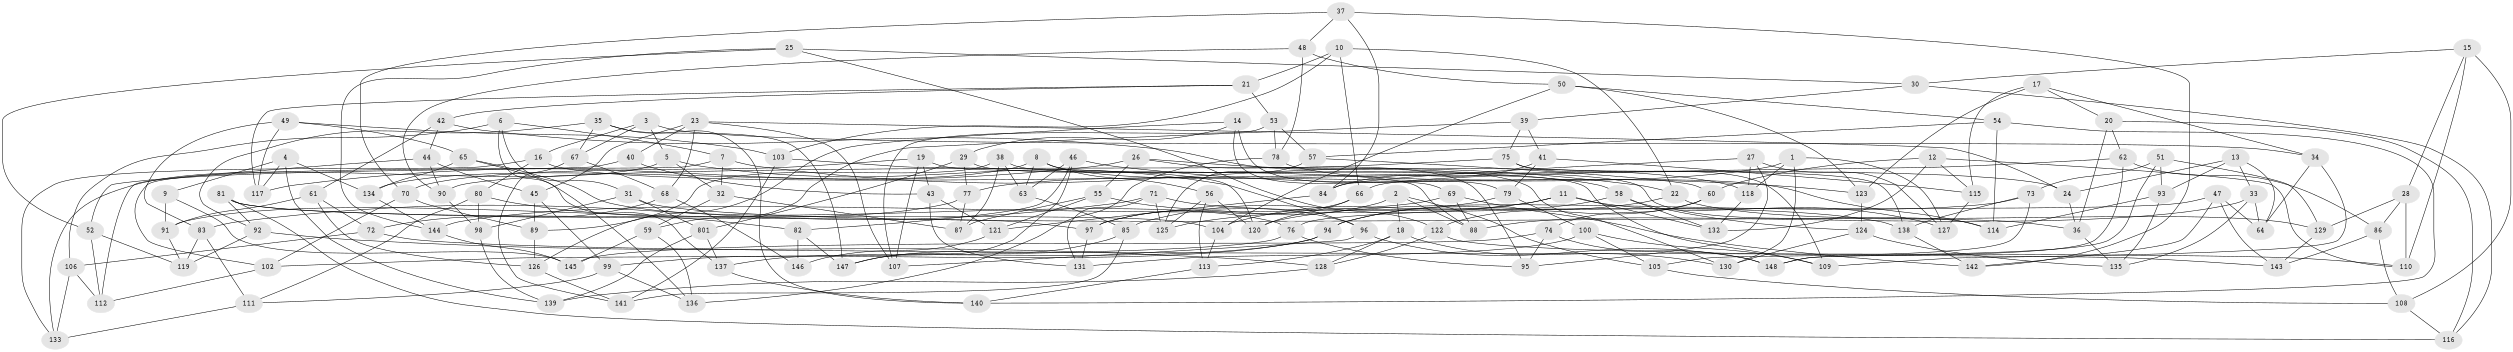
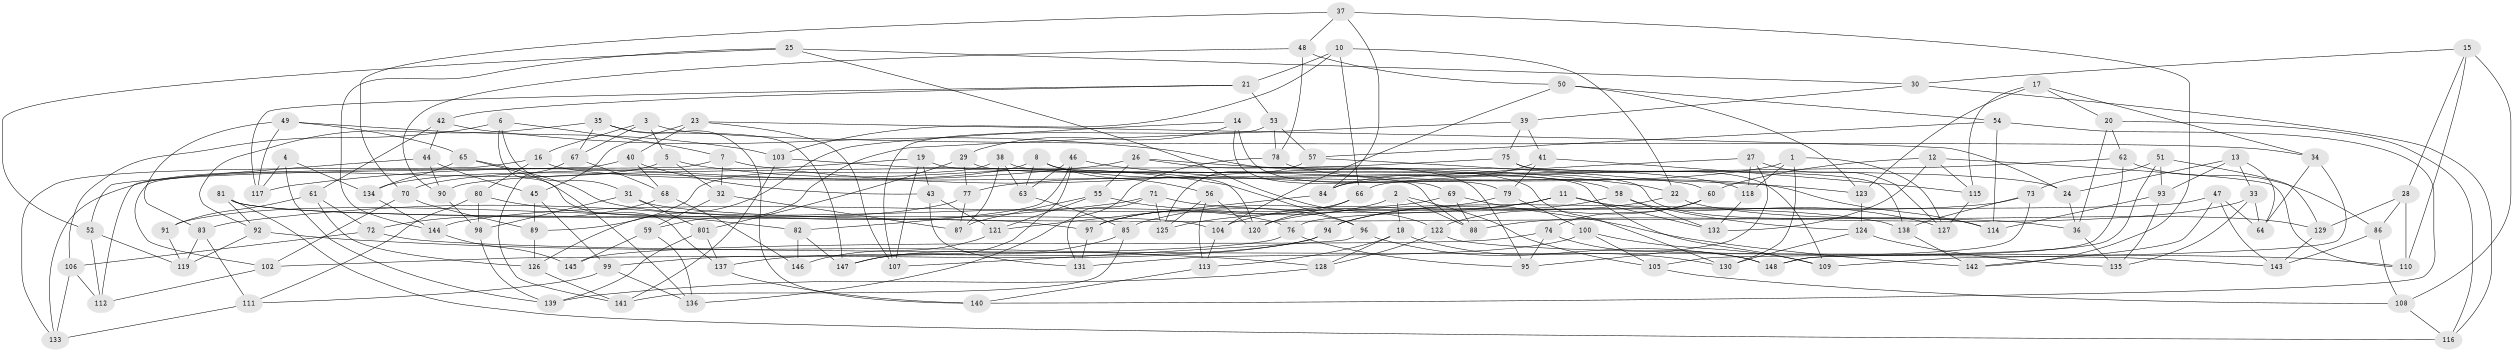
edge "23" -- "68": now "40" -- "68"
node "9": removed
